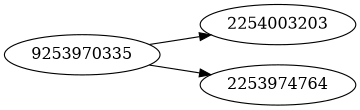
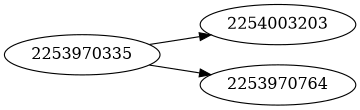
node "9253970335": label "9253970335" -> "2253970335"
node "2253974764": label "2253974764" -> "2253970764"
